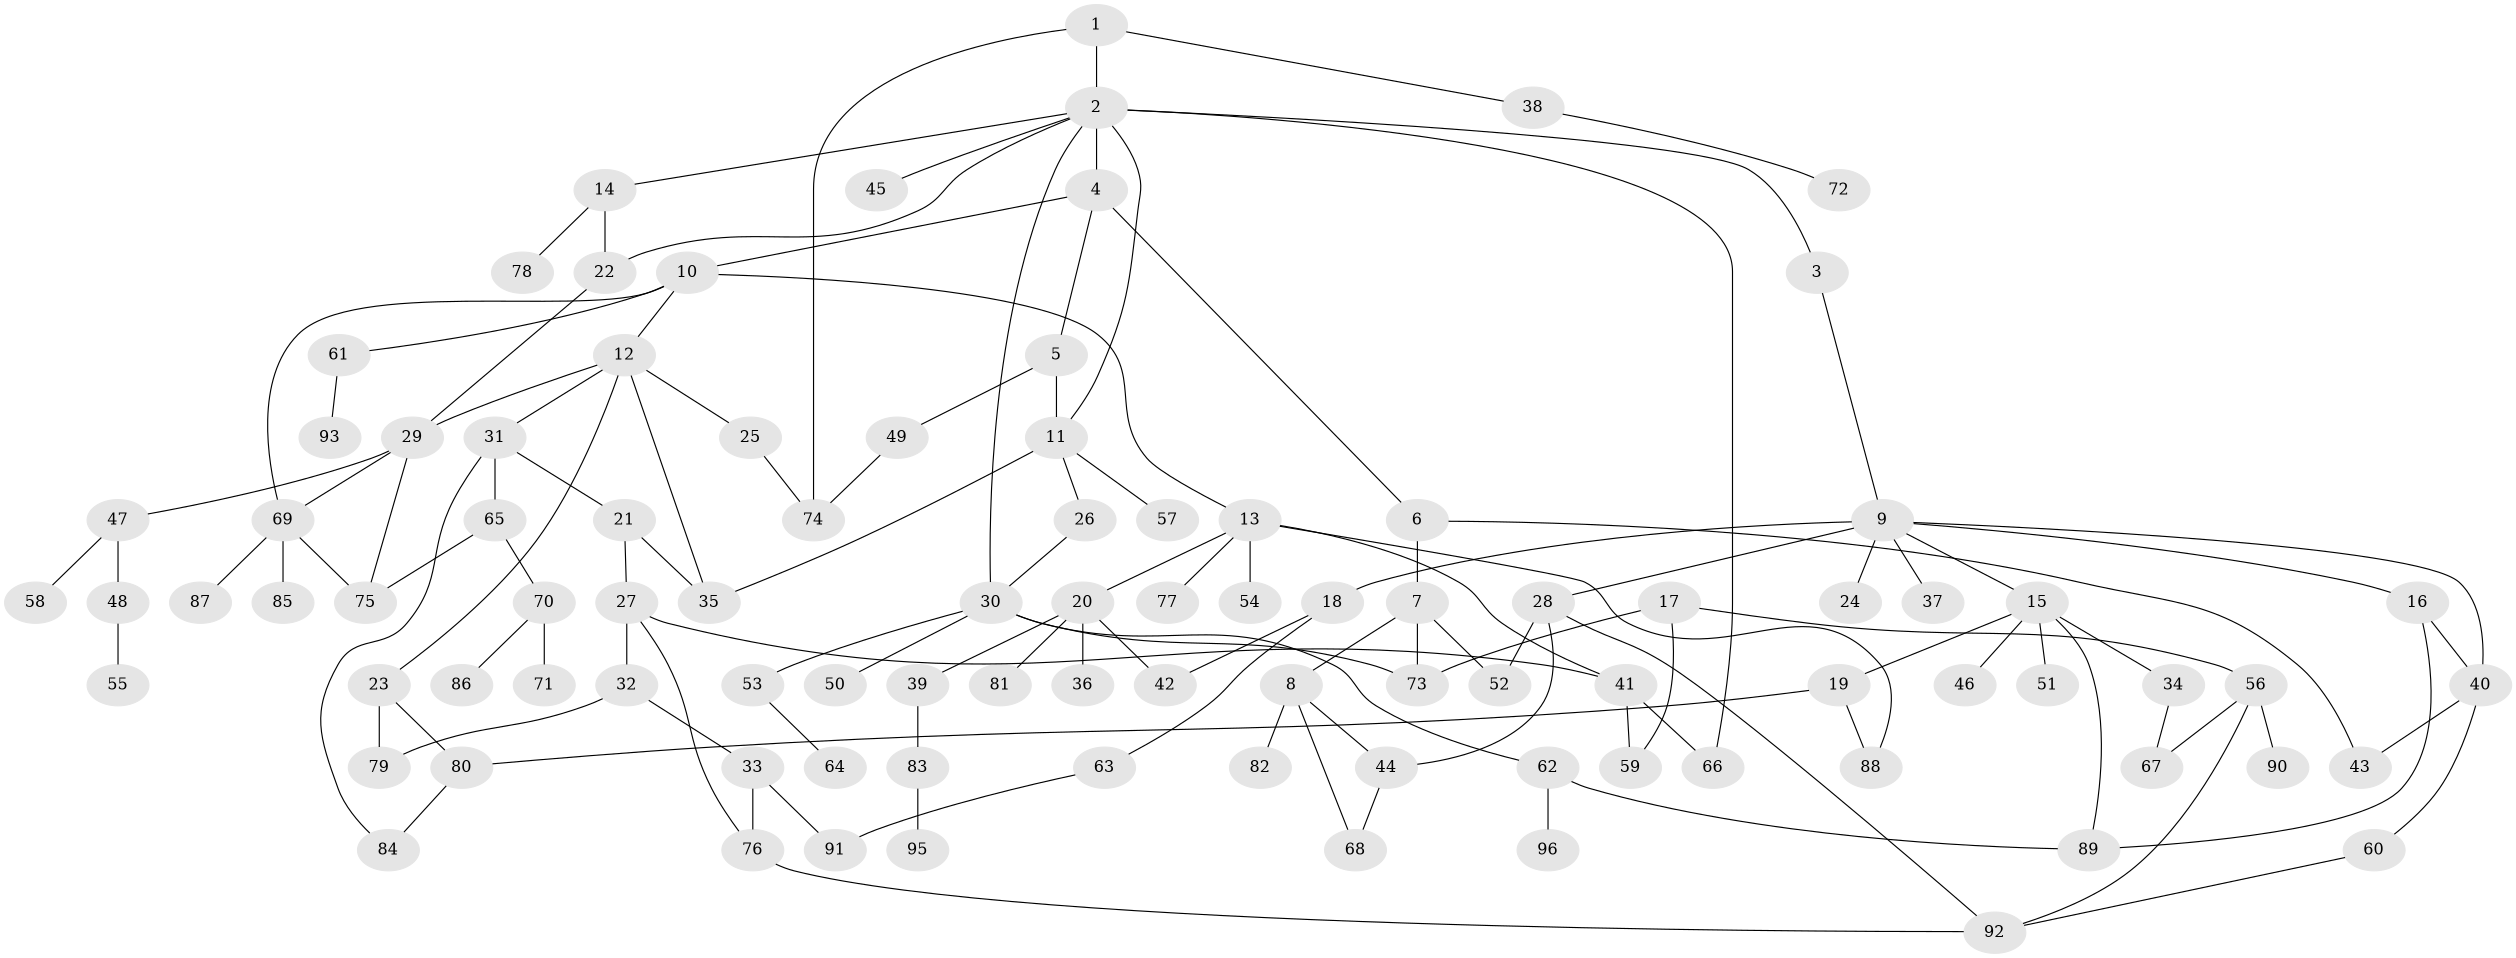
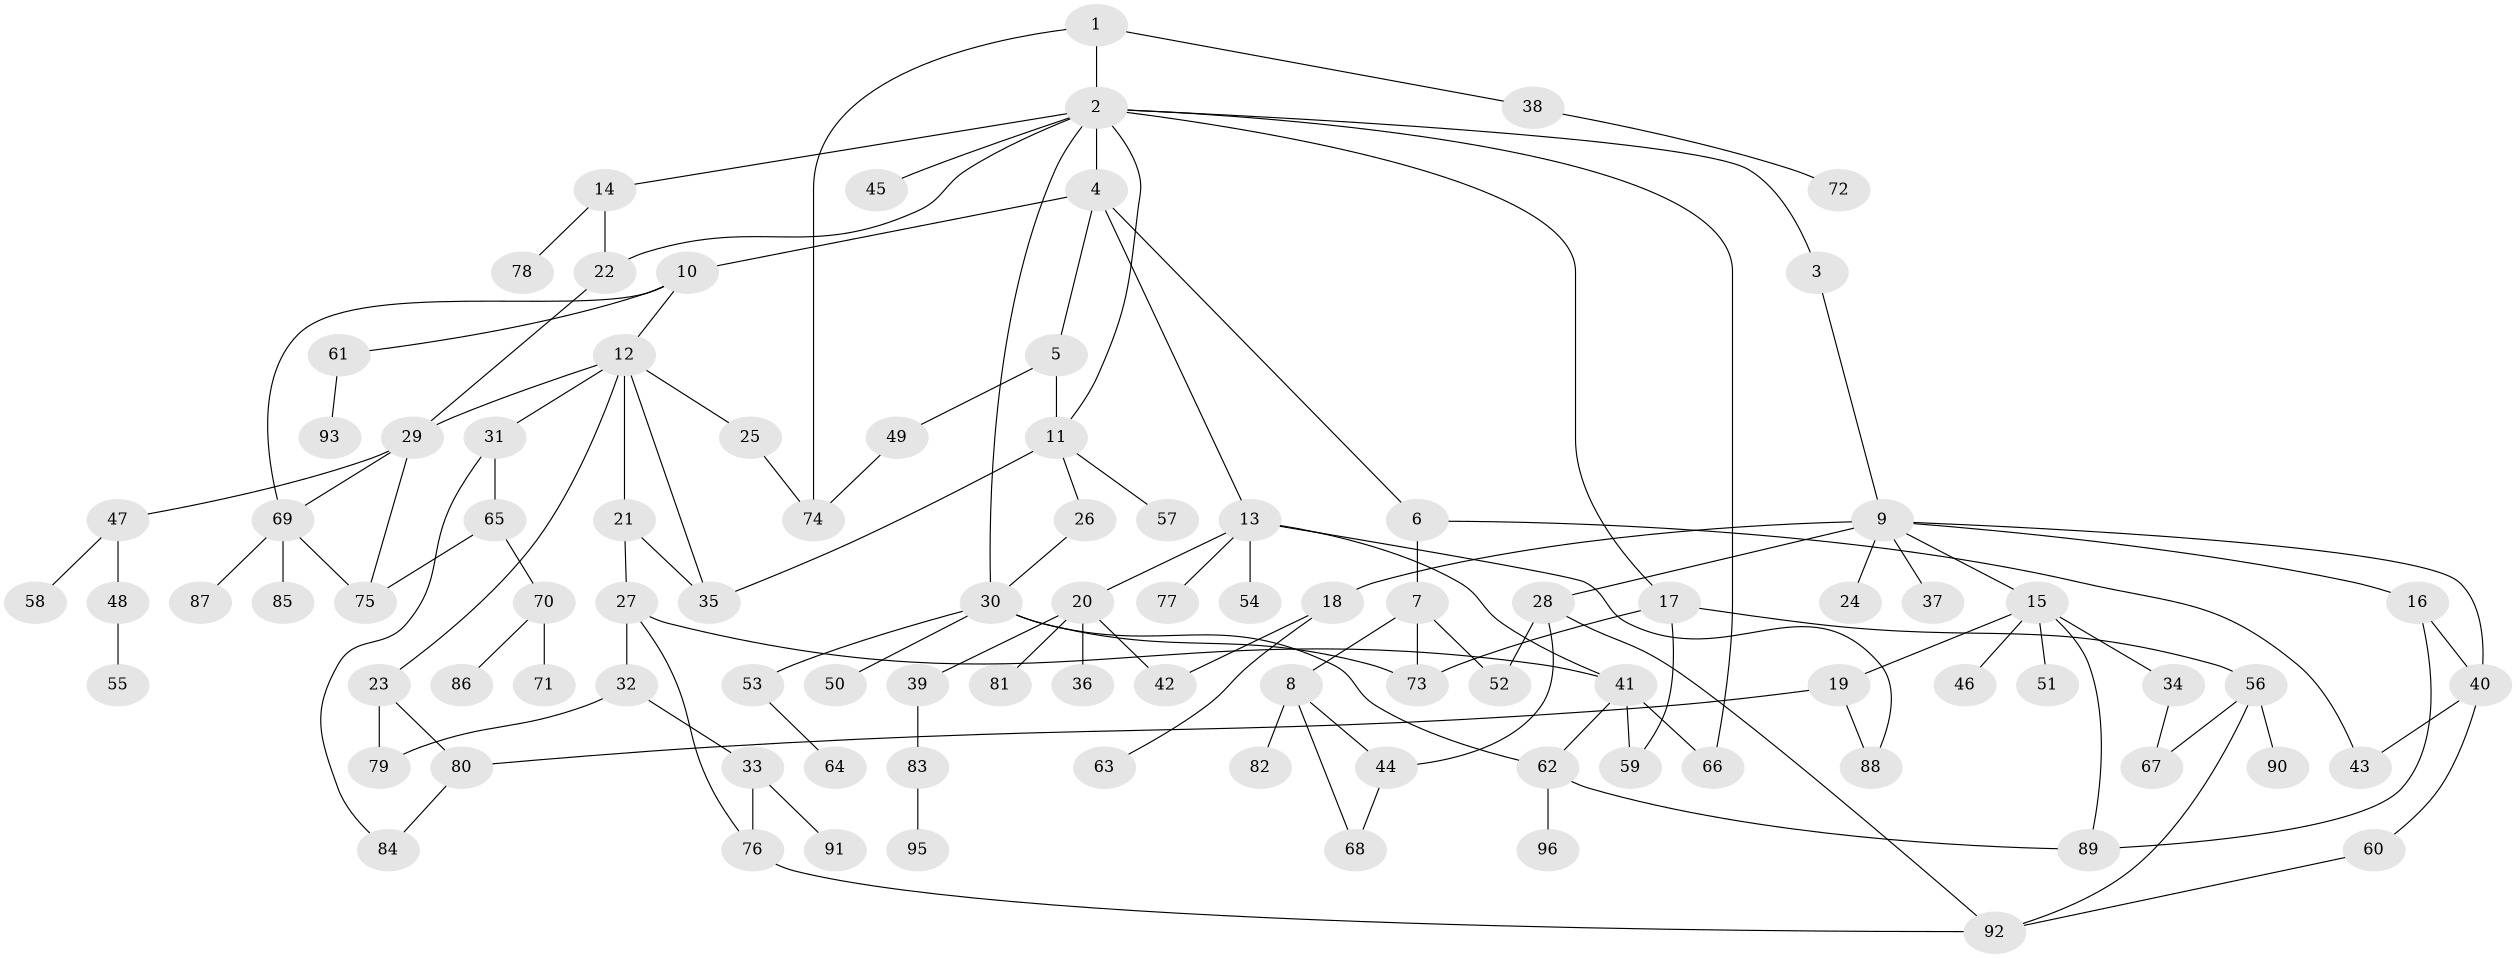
edge "2" -- "17": added
edge "10" -- "13": now "4" -- "13"
edge "31" -- "21": now "12" -- "21"
edge "41" -- "62": added
edge "63" -- "91": removed
